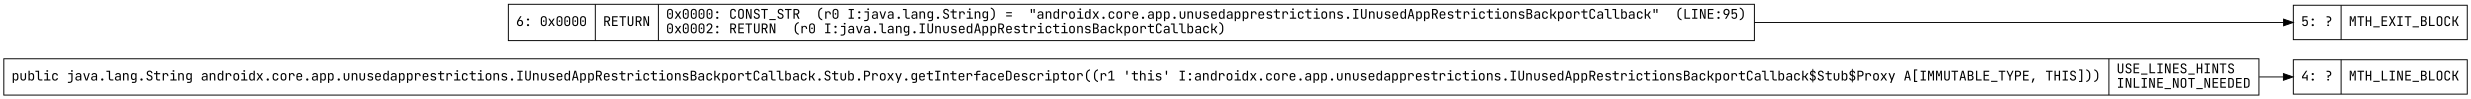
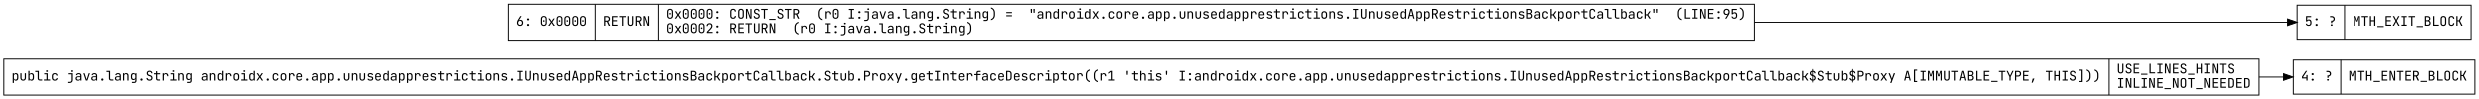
node "6: 0x0000": text "0x0002: RETURN  (r0 I:java.lang.IUnusedAppRestrictionsBackportCallback)" -> "0x0002: RETURN  (r0 I:java.lang.String)"
node "4: ?": text "MTH_LINE_BLOCK" -> "MTH_ENTER_BLOCK"
